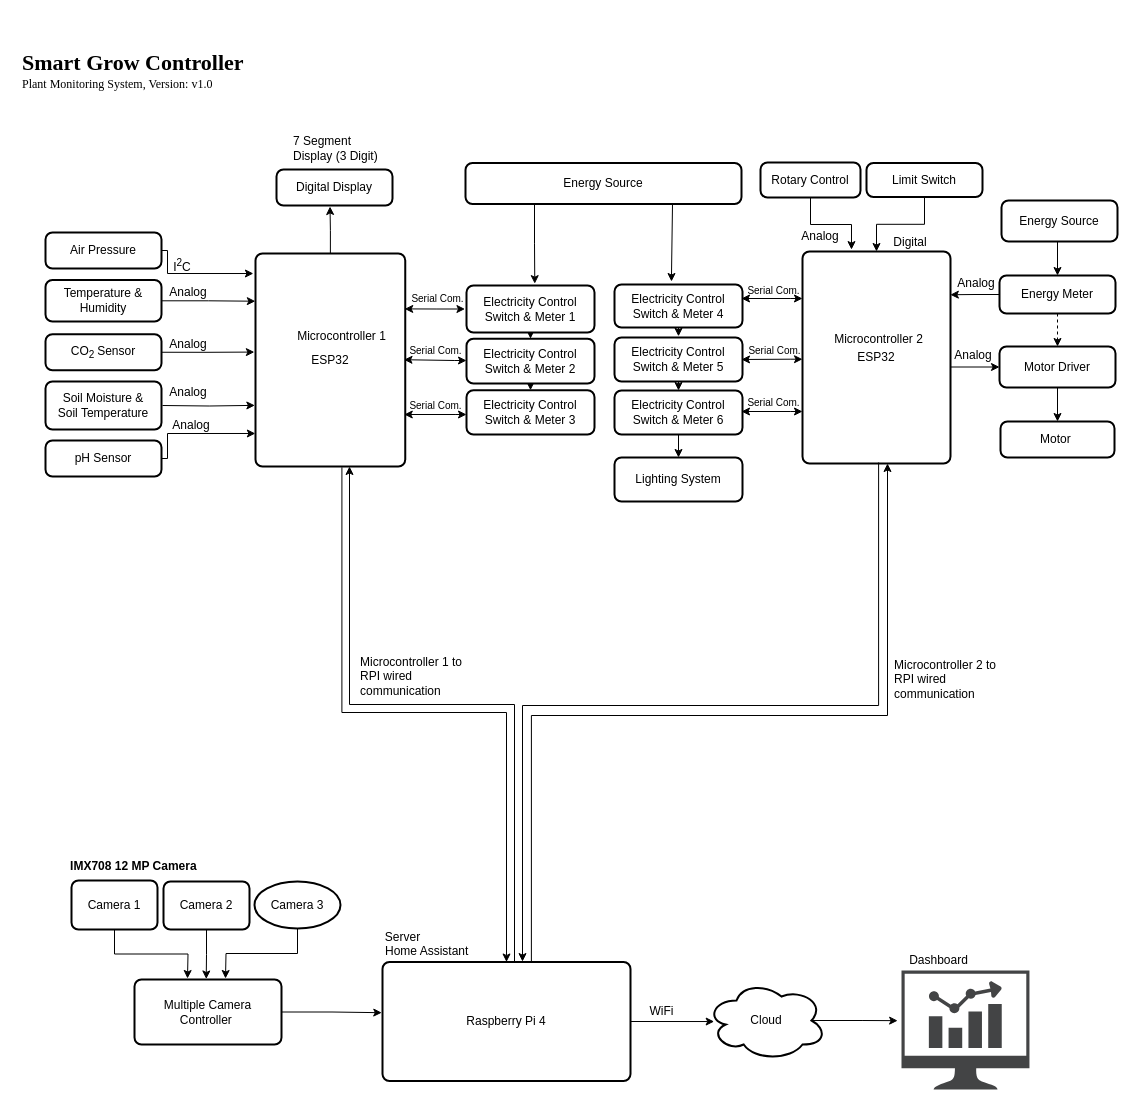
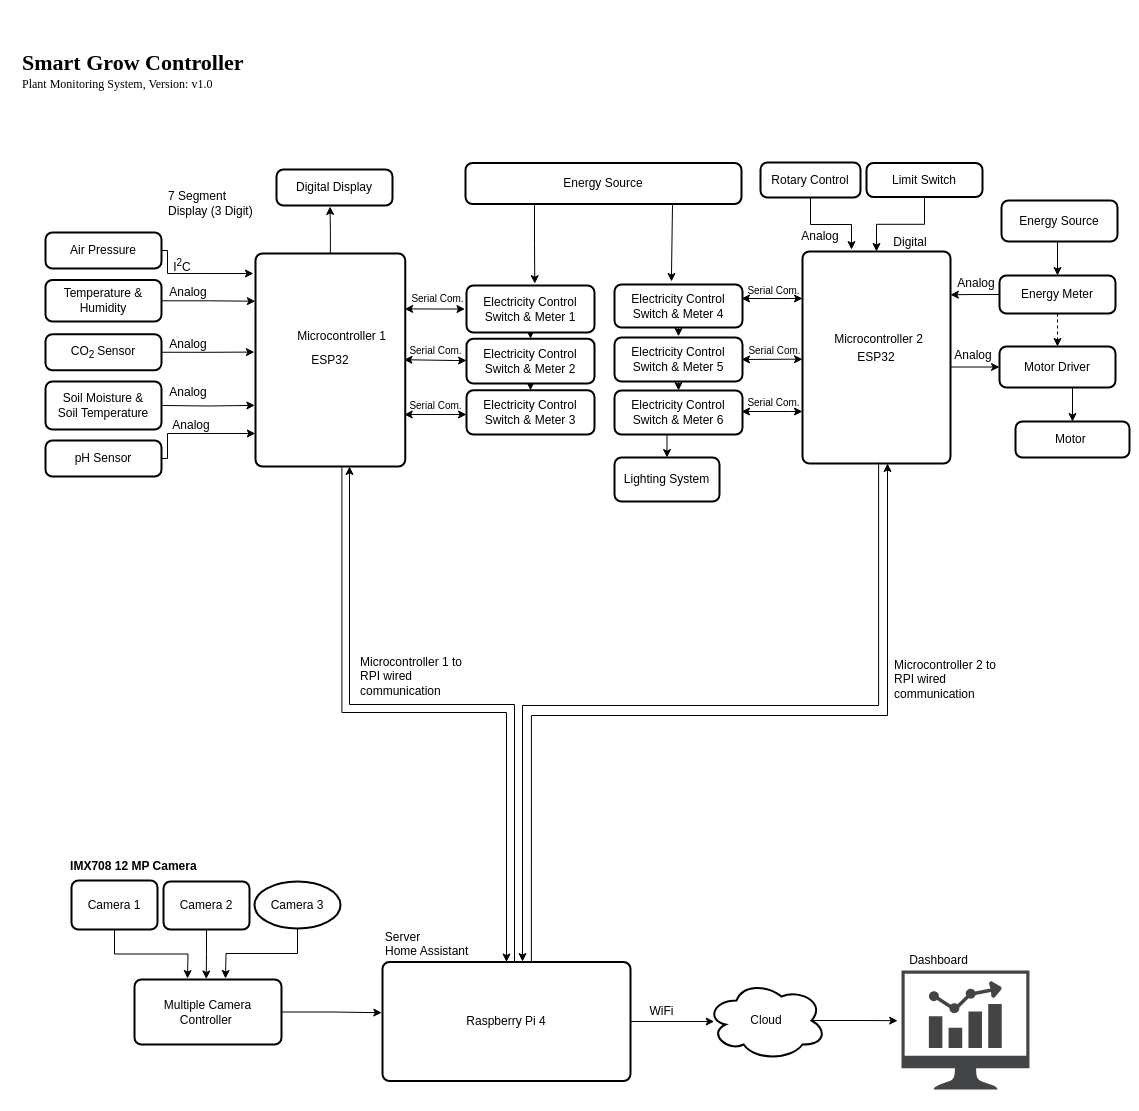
node "7 Segment Display (3 Digit)": moved (338, 149) -> (213, 204)
node "Motor": moved (1058, 440) -> (1073, 440)
node "Lighting System": size 128x44 -> 105x44
